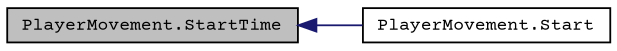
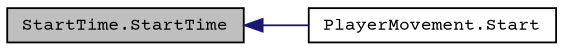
node "PlayerMovement.StartTime": label "PlayerMovement.StartTime" -> "StartTime.StartTime"
